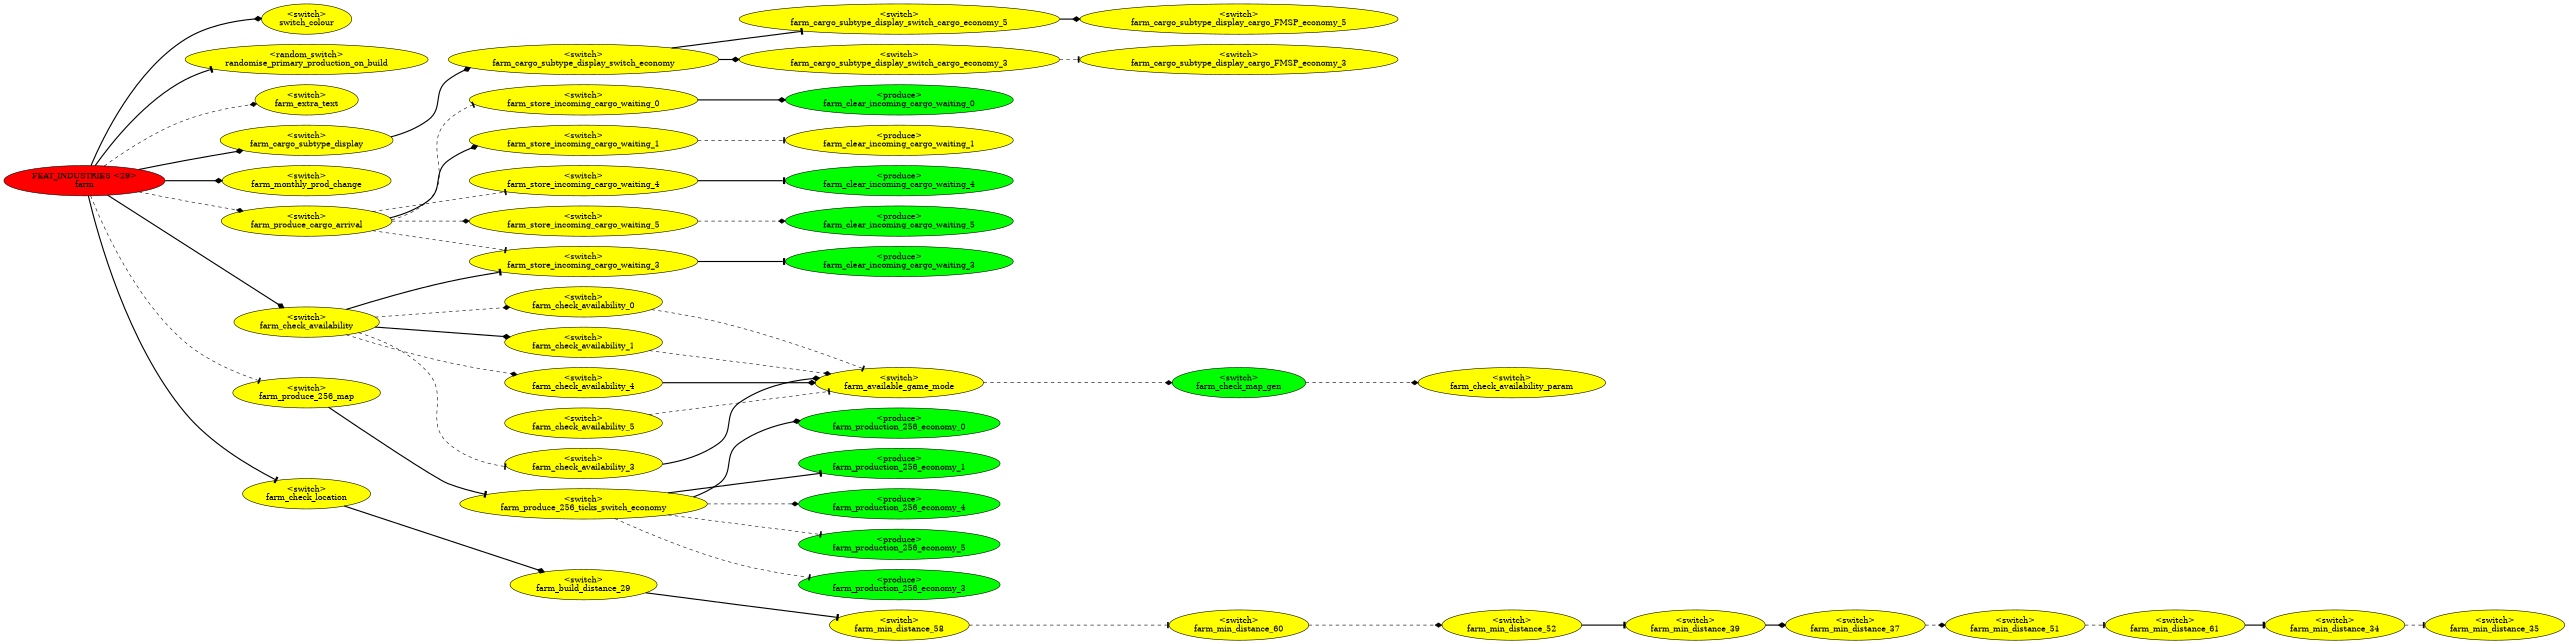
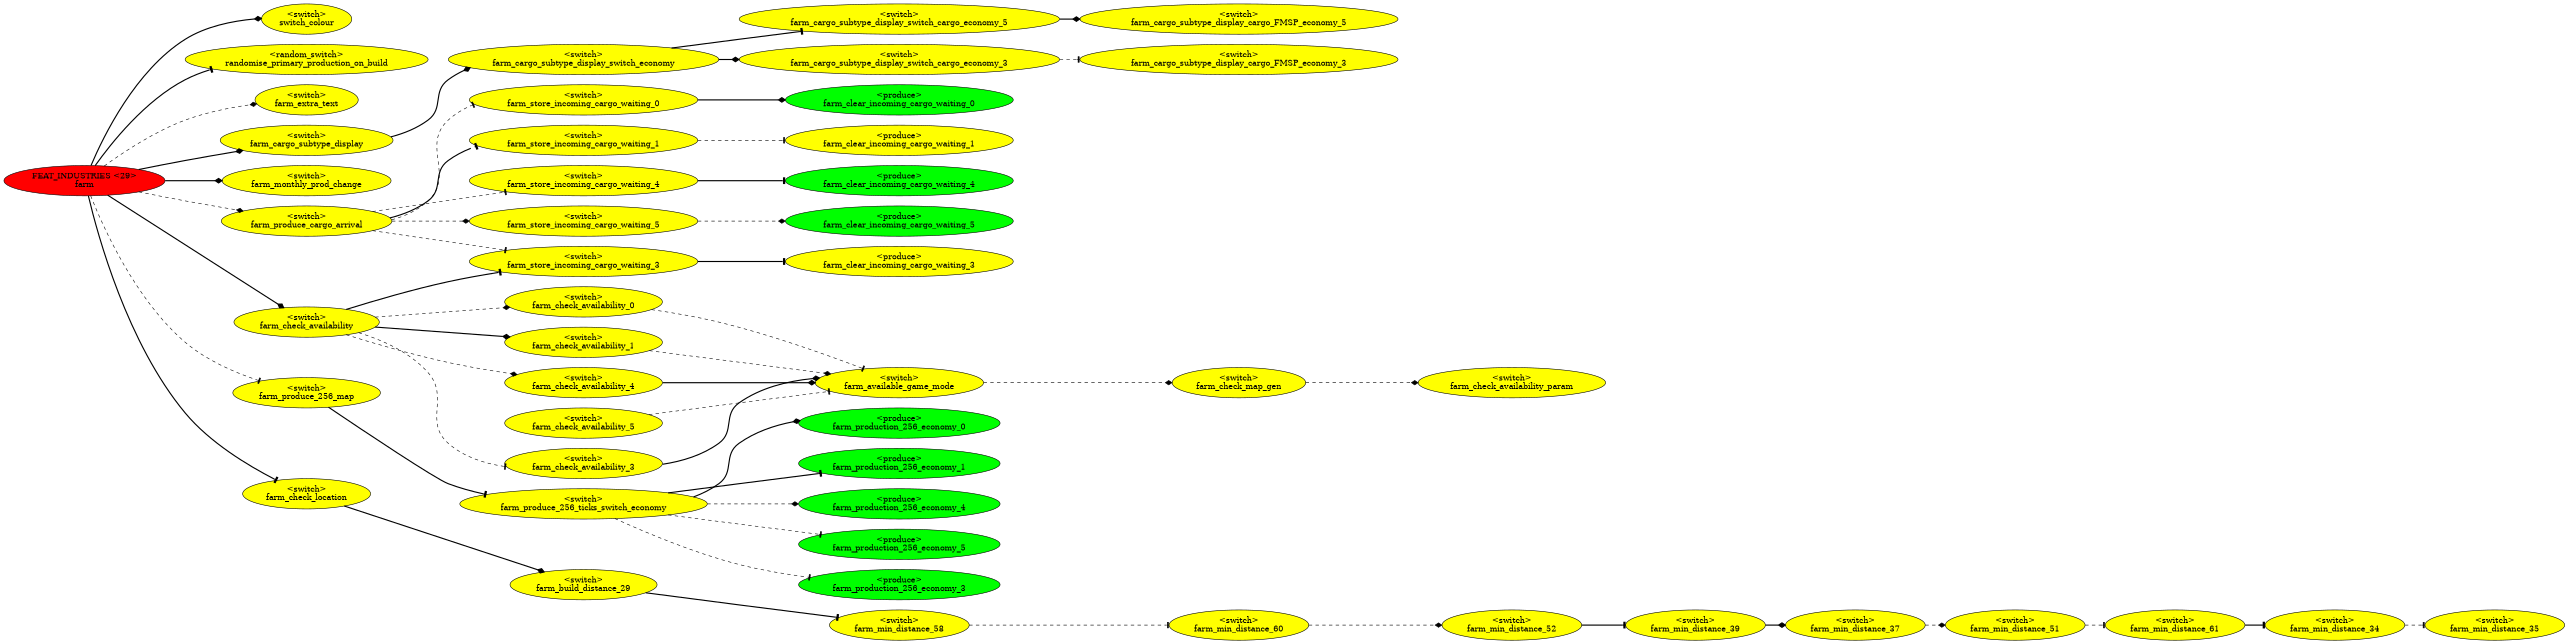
edge "<switch> farm_produce_cargo_arrival" -> "<switch> farm_store_incoming_cargo_waiting_1": arrowhead diamond -> tee
node "<produce> farm_clear_incoming_cargo_waiting_3": fillcolor green -> yellow
node "<switch> farm_check_map_gen": fillcolor green -> yellow
